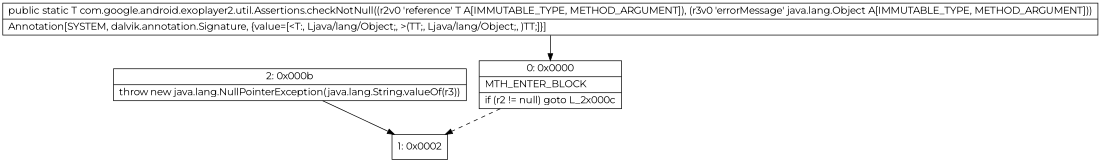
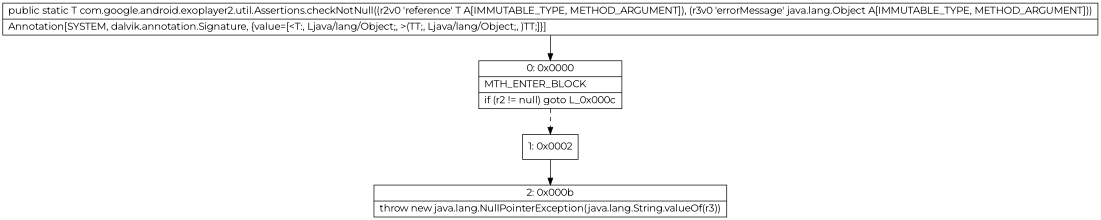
node "0: 0x0000": text "if (r2 != null) goto L_2x000c" -> "if (r2 != null) goto L_0x000c"
edge "2: 0x000b" -> "1: 0x0002": reversed
